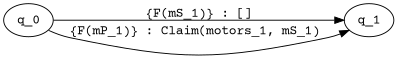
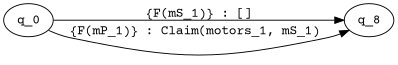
node "q_1": label "q_1" -> "q_8"
